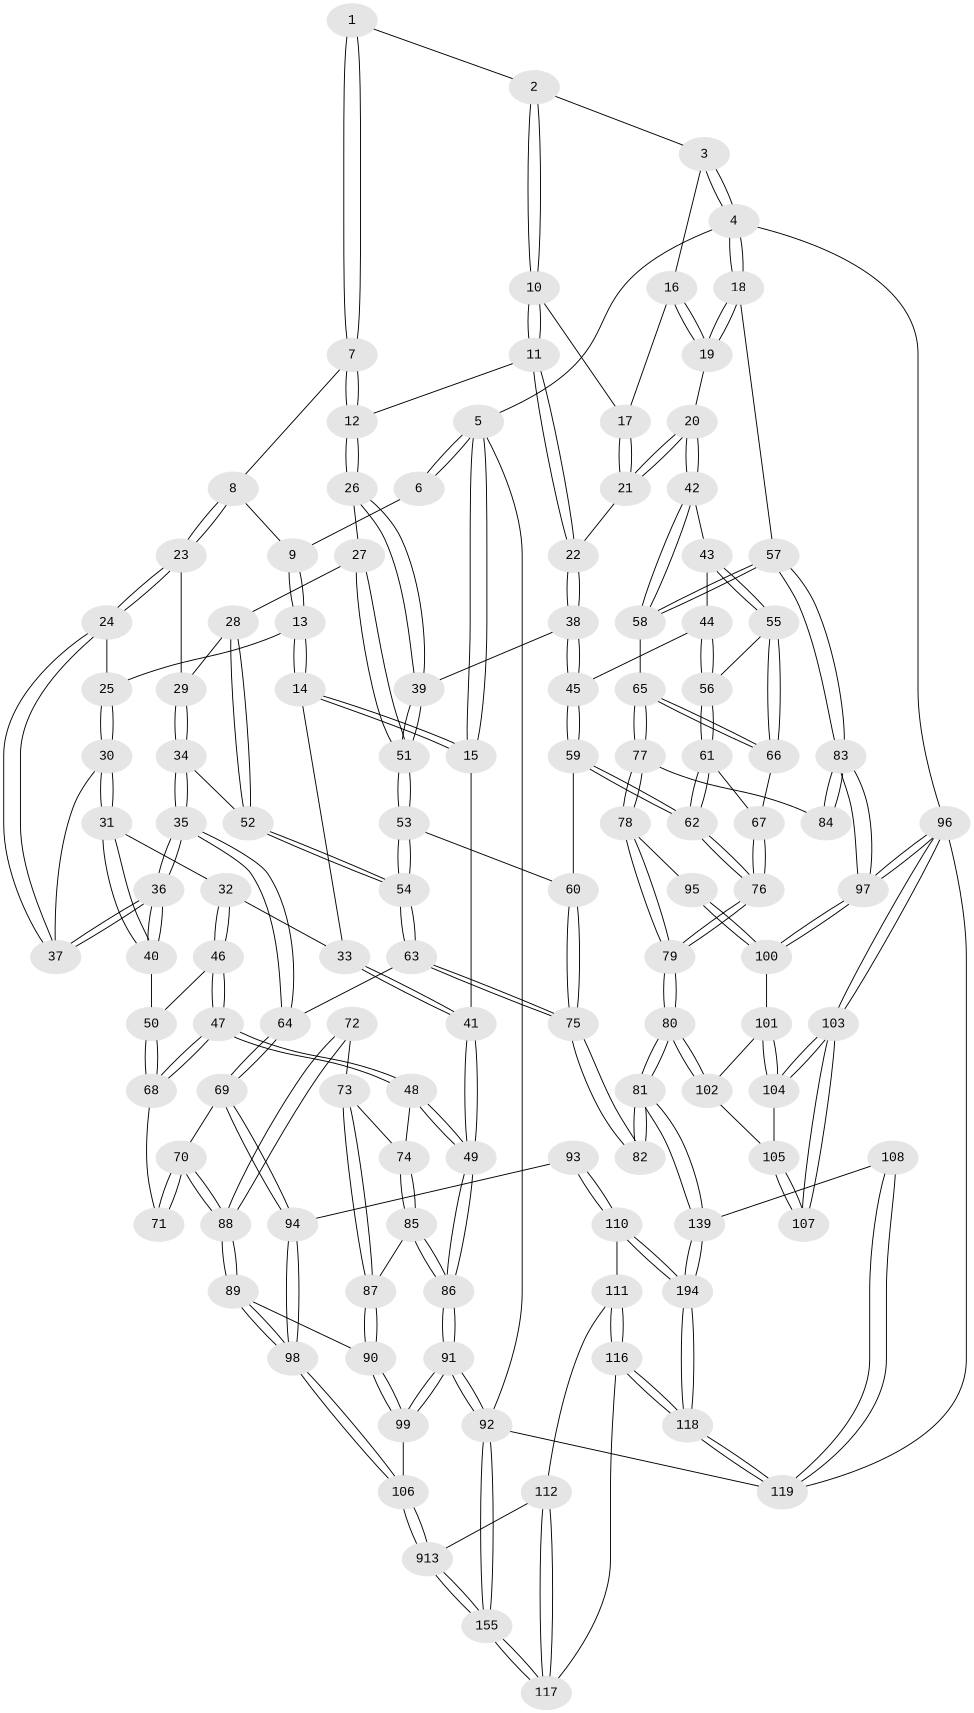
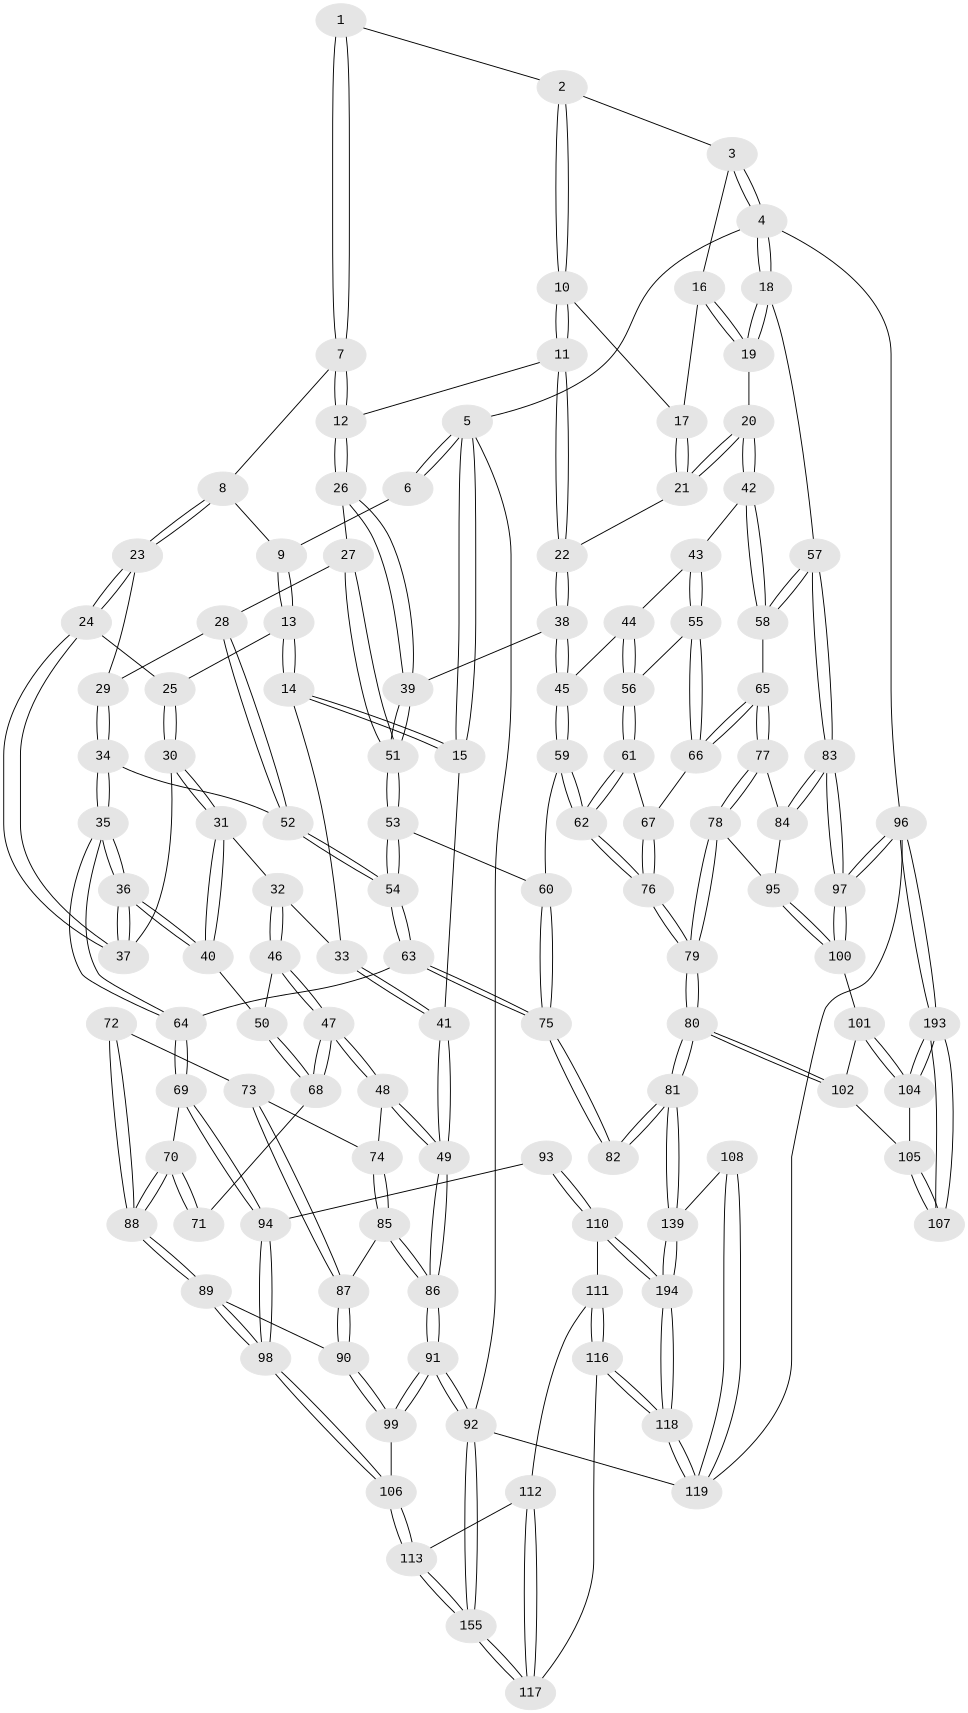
edge "84" -- "95": added
node "103": label "103" -> "193"
node "913": label "913" -> "113"
